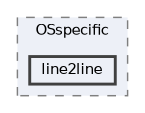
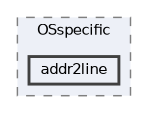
node "line2line": label "line2line" -> "addr2line"
